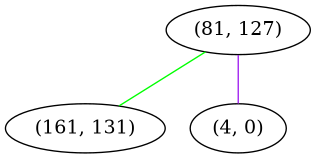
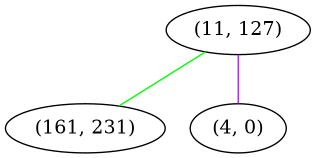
node "(81, 127)": label "(81, 127)" -> "(11, 127)"
node "(161, 131)": label "(161, 131)" -> "(161, 231)"
